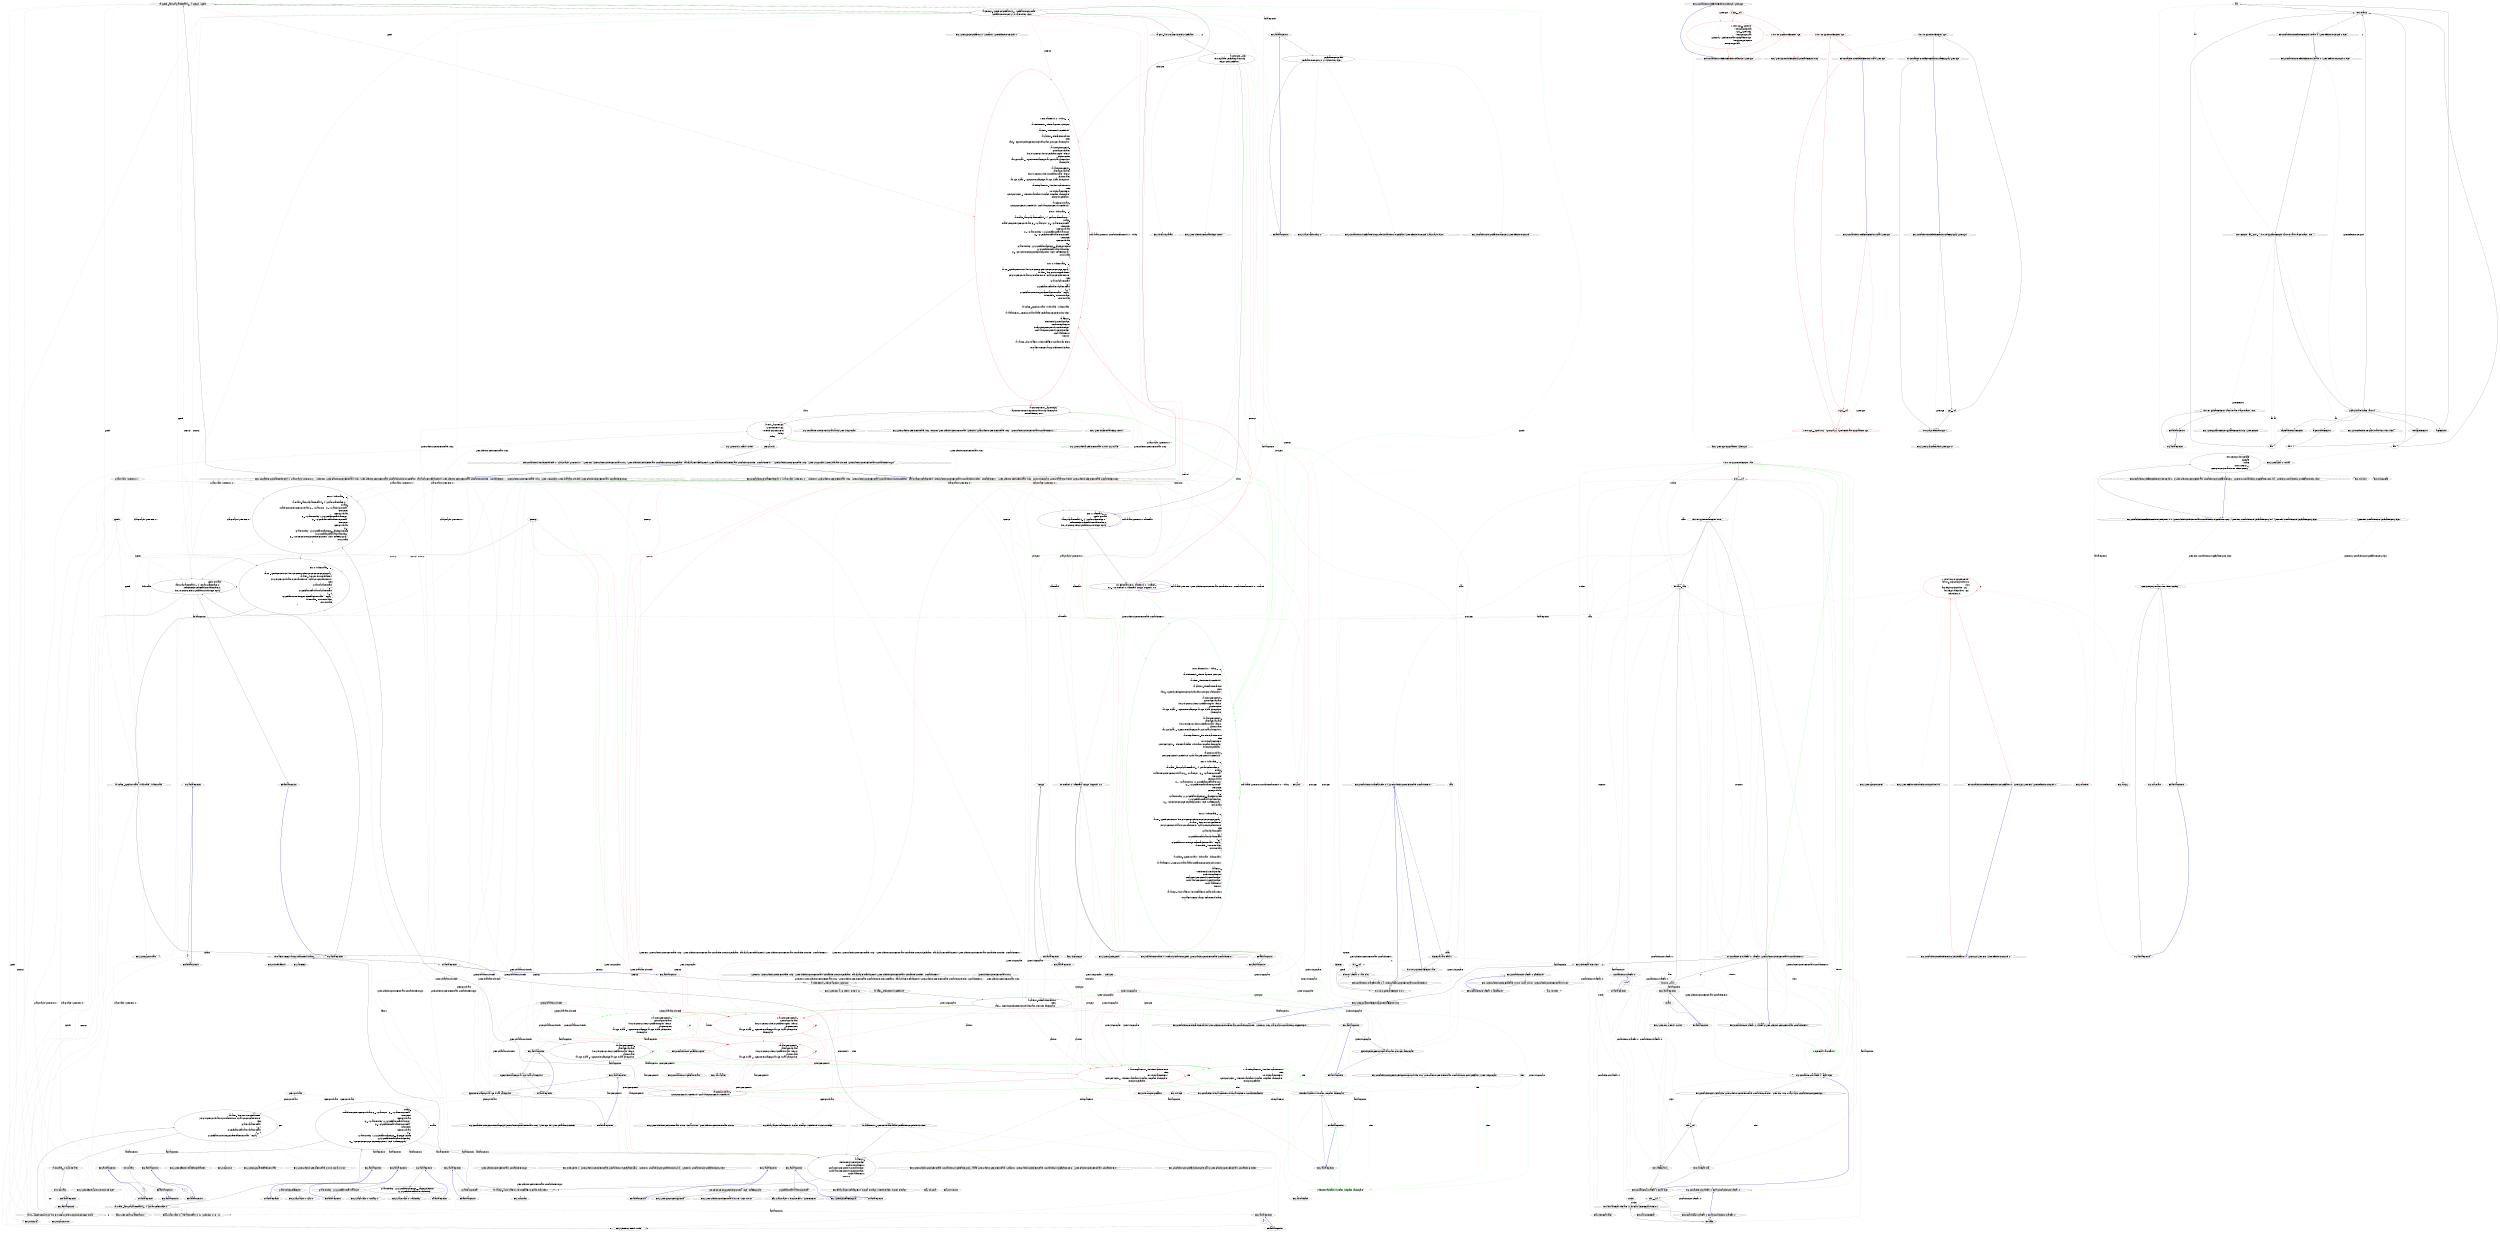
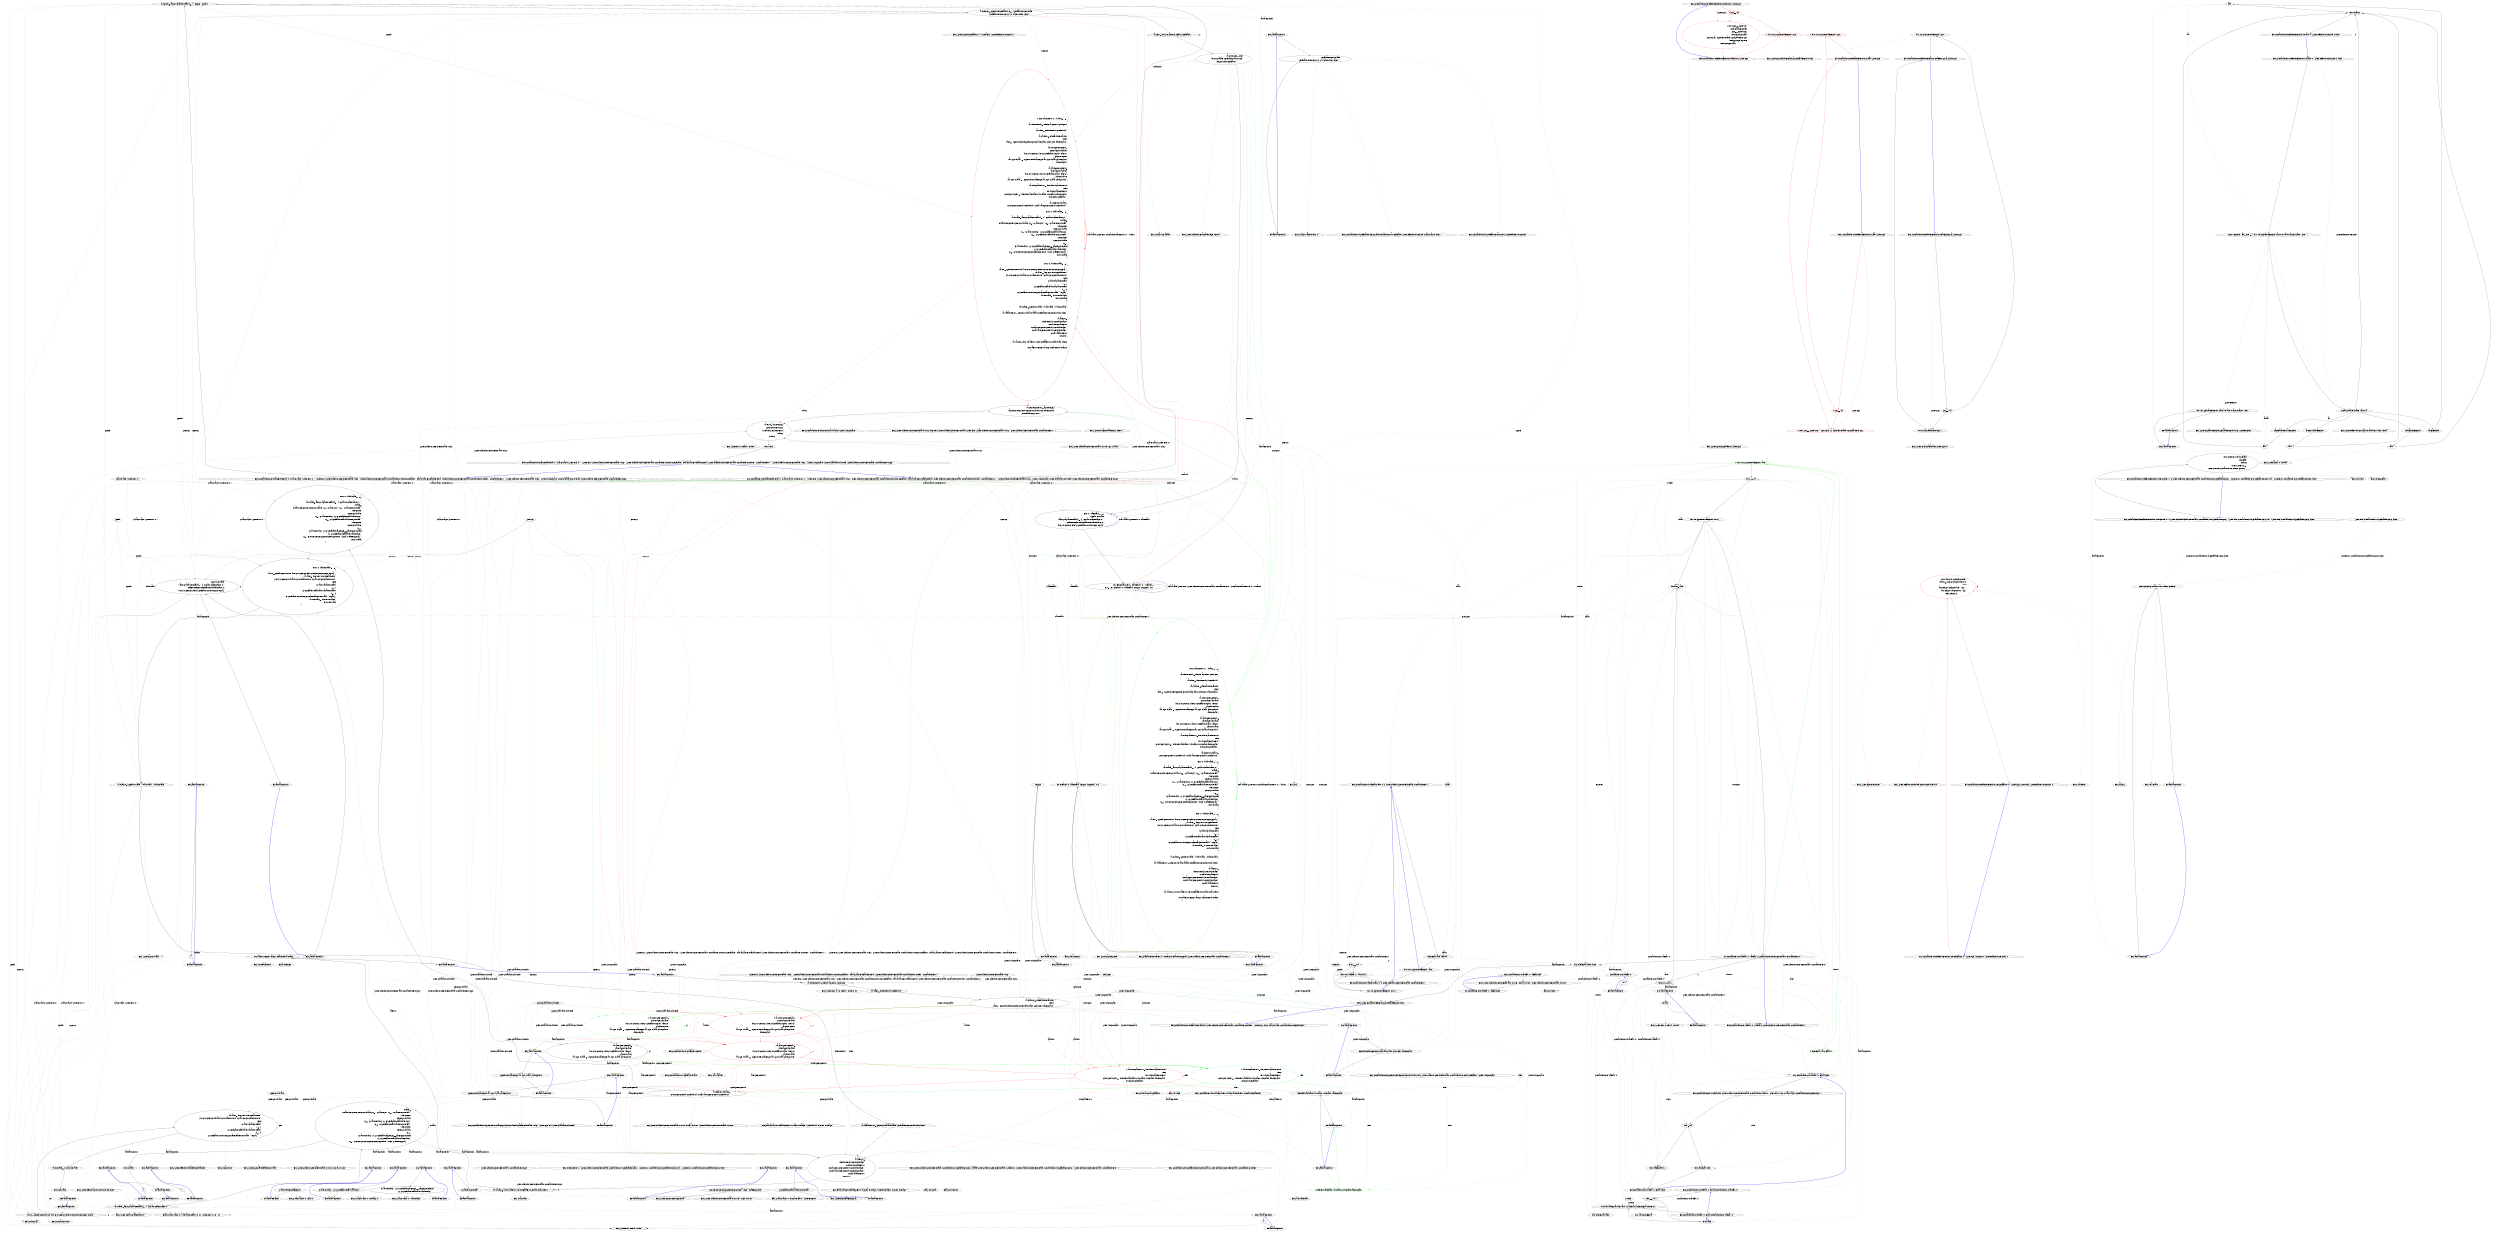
node "specProps result;": label "specProps result;" -> "return result;"
